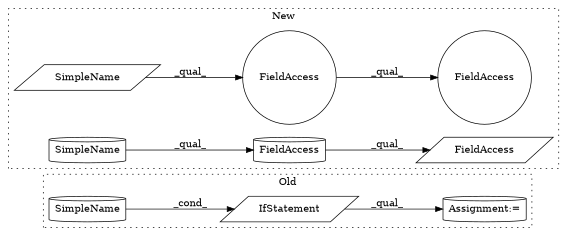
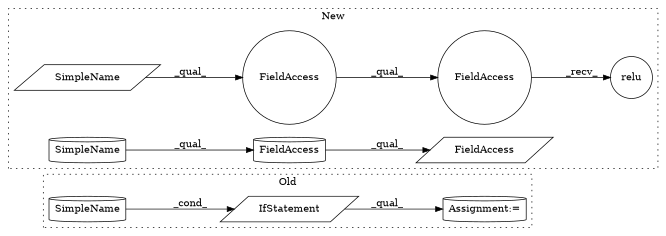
node "relu": added
